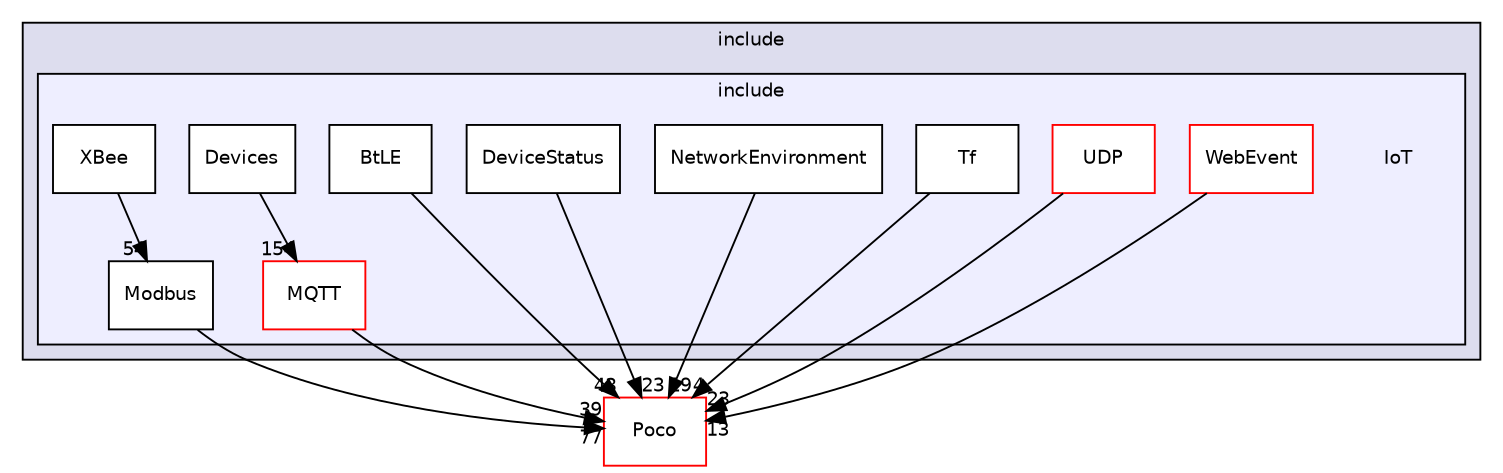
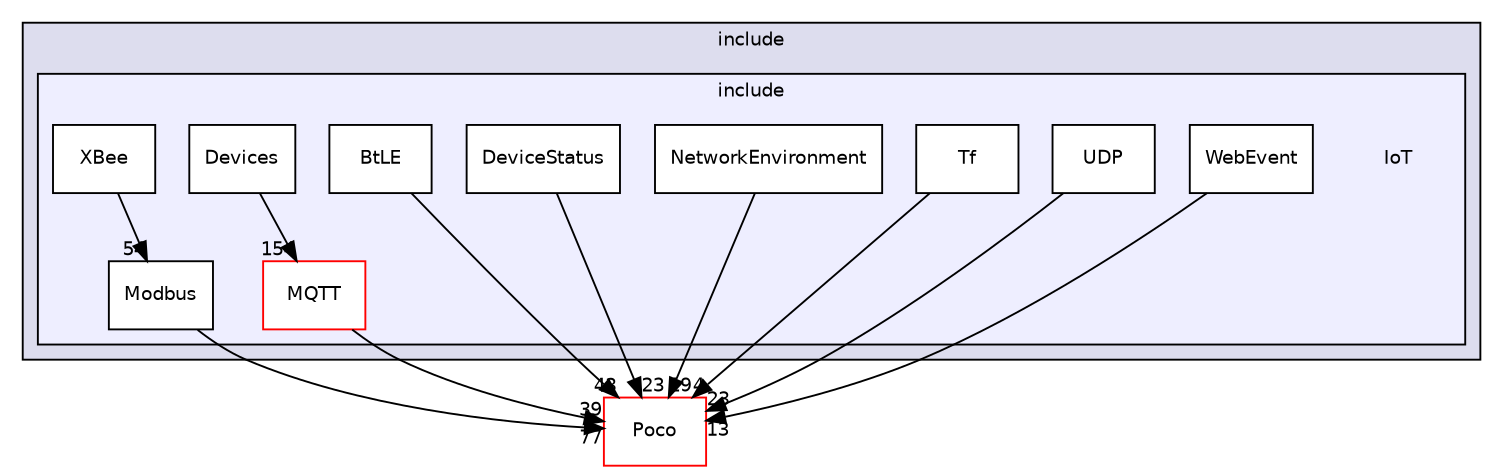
node "UDP": color red -> black
node "WebEvent": color red -> black
